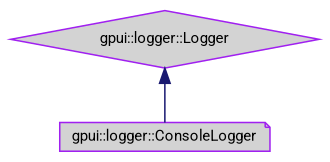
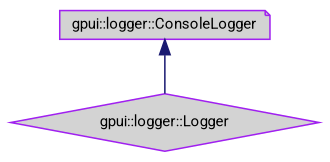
edge "gpui::logger::ConsoleLogger" -> "gpui::logger::Logger": reversed
